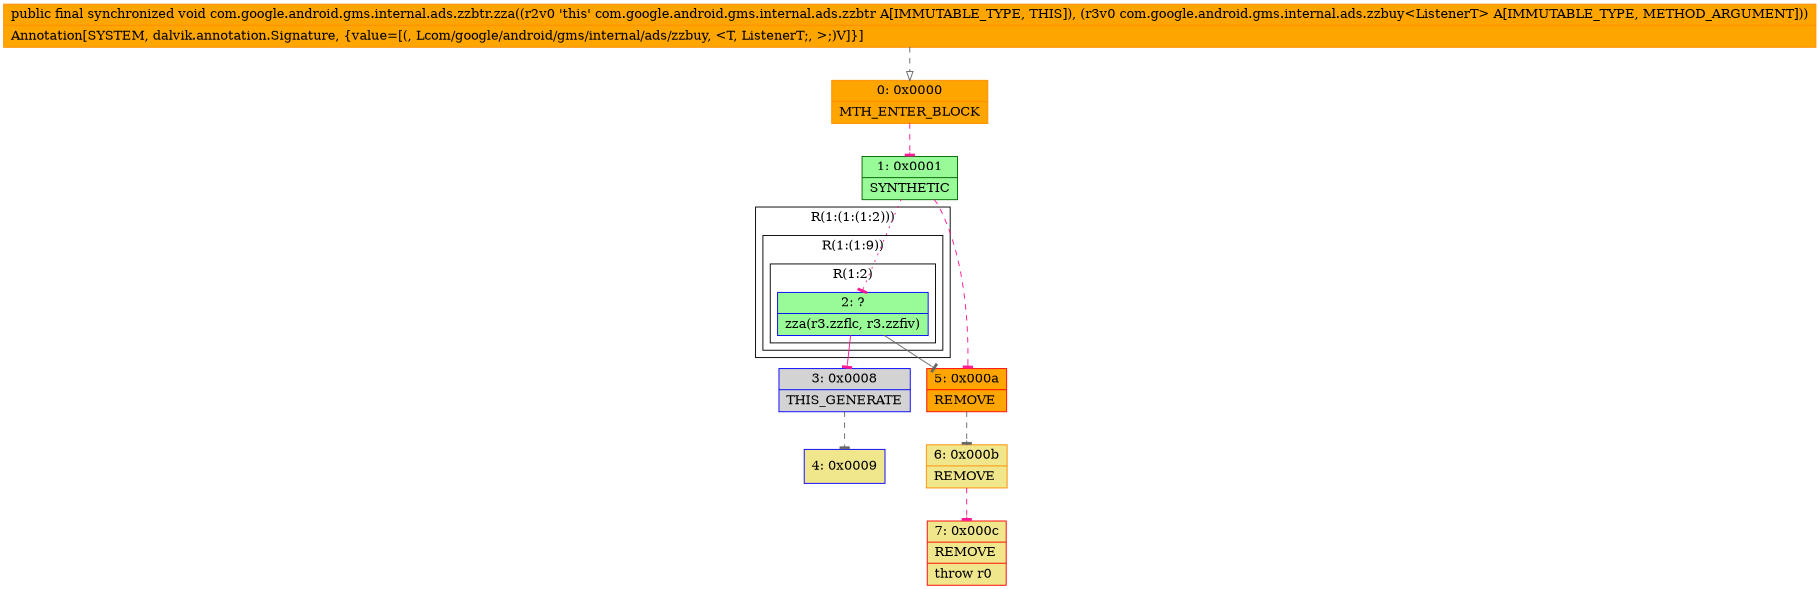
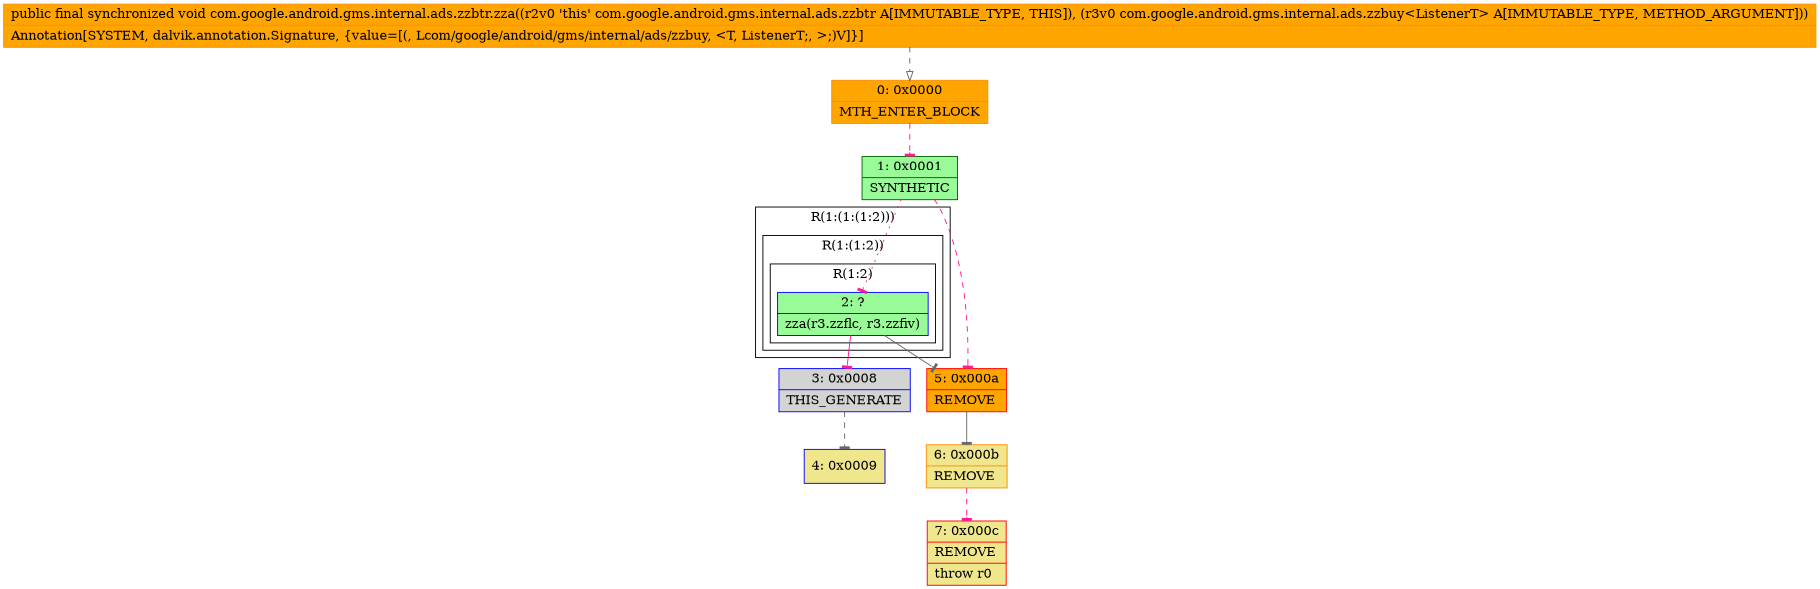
cluster "R(1:(1:9))": label "R(1:(1:9))" -> "R(1:(1:2))"
edge "5: 0x000a" -> "6: 0x000b": style dashed -> solid
